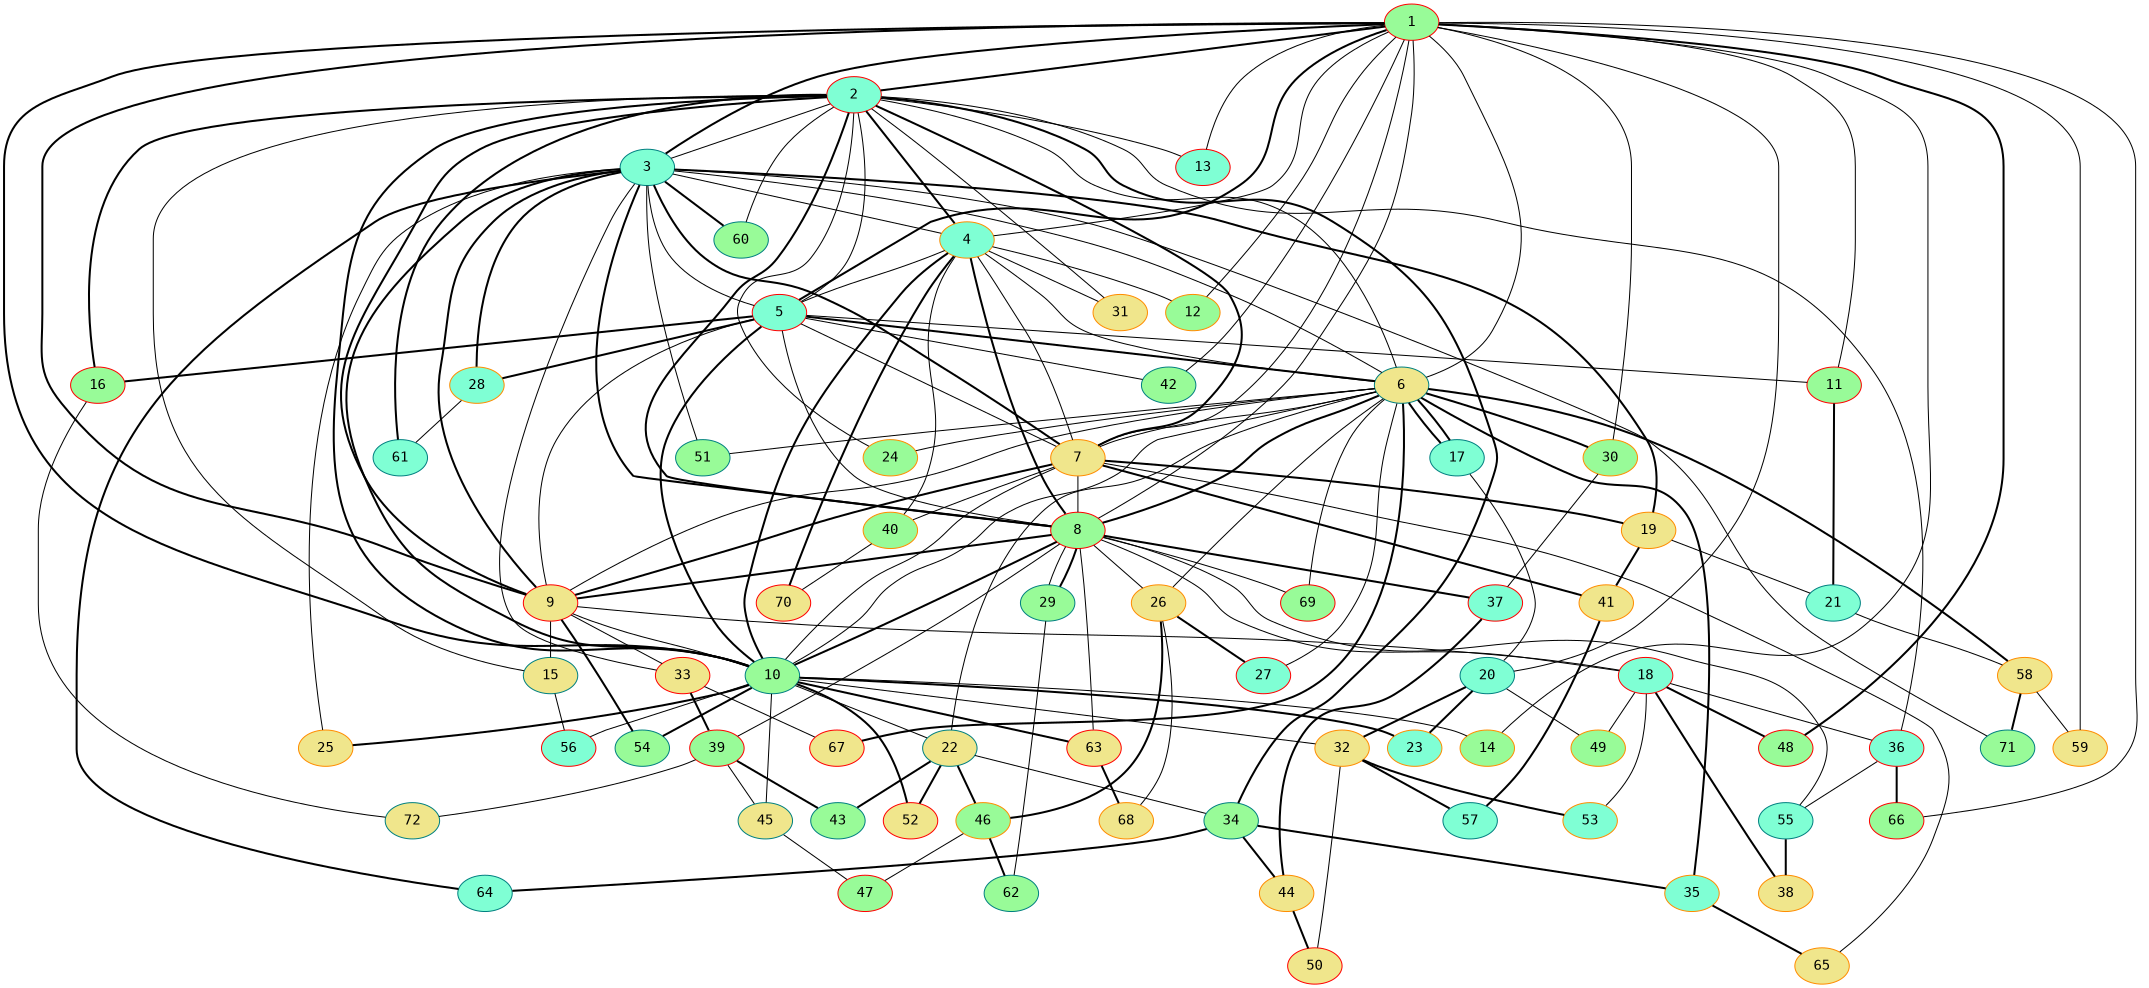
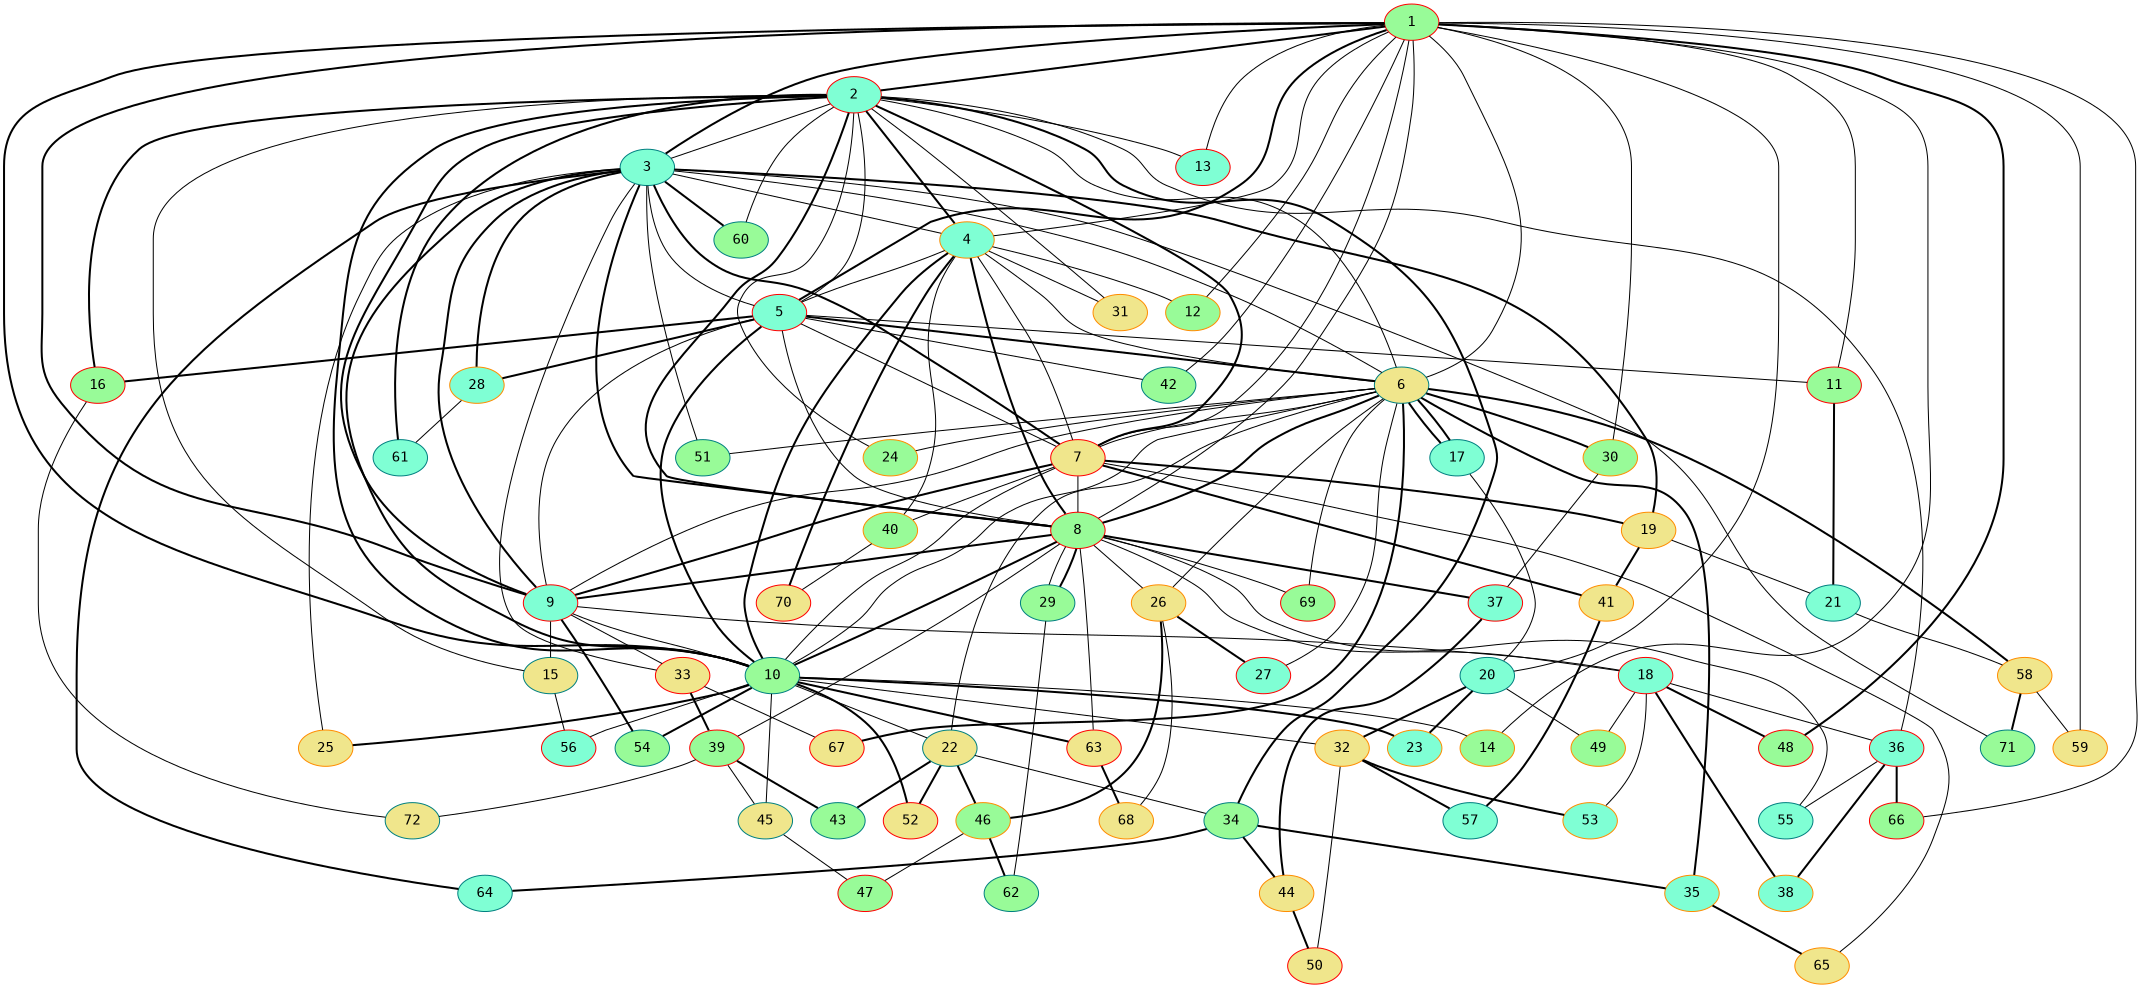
node "7": color darkorange -> red
node "9": fillcolor khaki -> aquamarine
edge "55" -- "38": now "36" -- "38"
node "38": fillcolor khaki -> aquamarine
